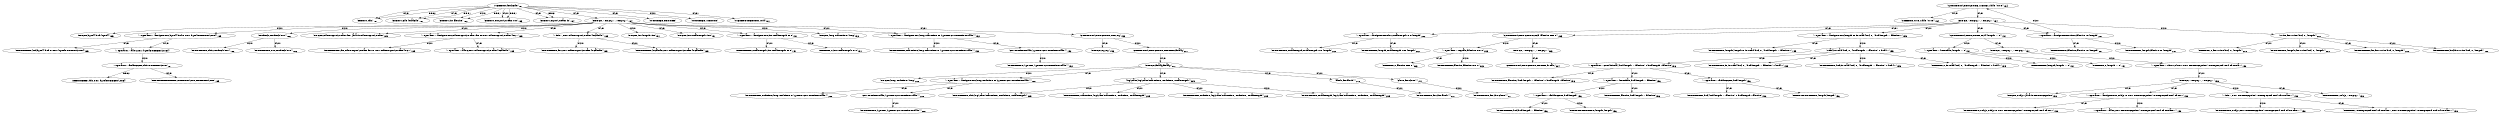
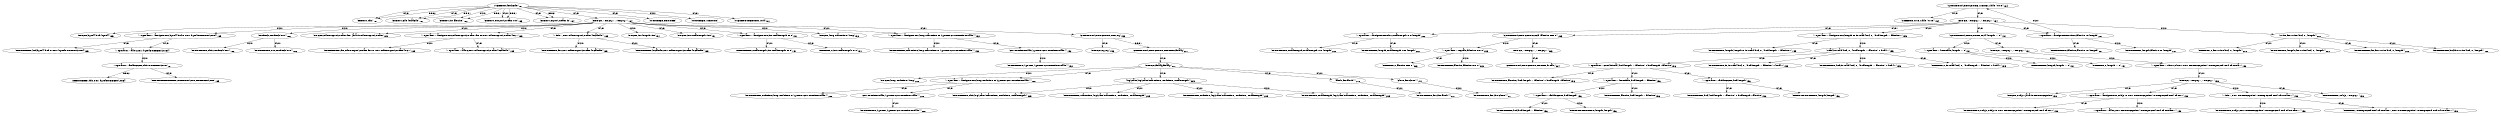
edge "(CONTROL_STRUCTURE,TRY,try)" -> "(CONTROL_STRUCTURE,FINALLY,finally)": label "AST: " -> "DDG: "
